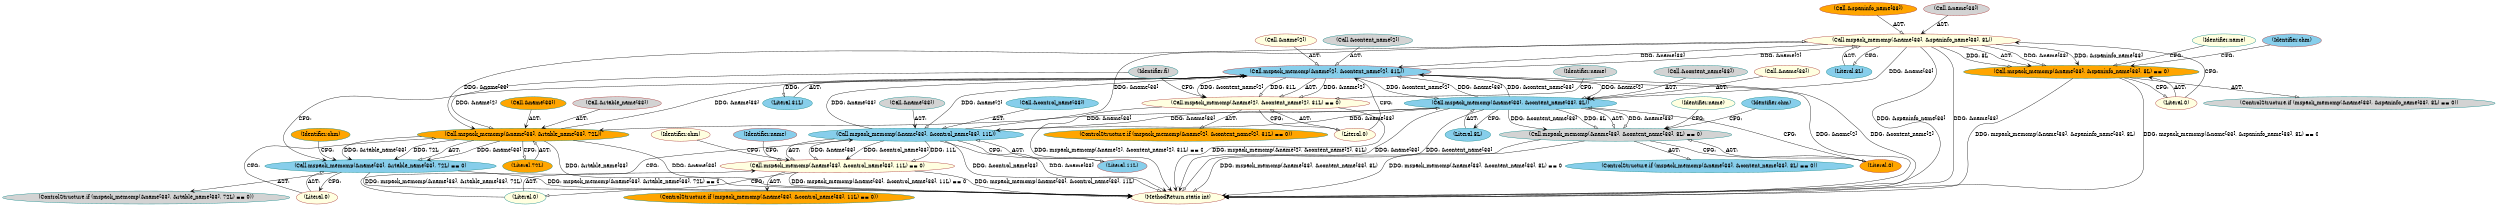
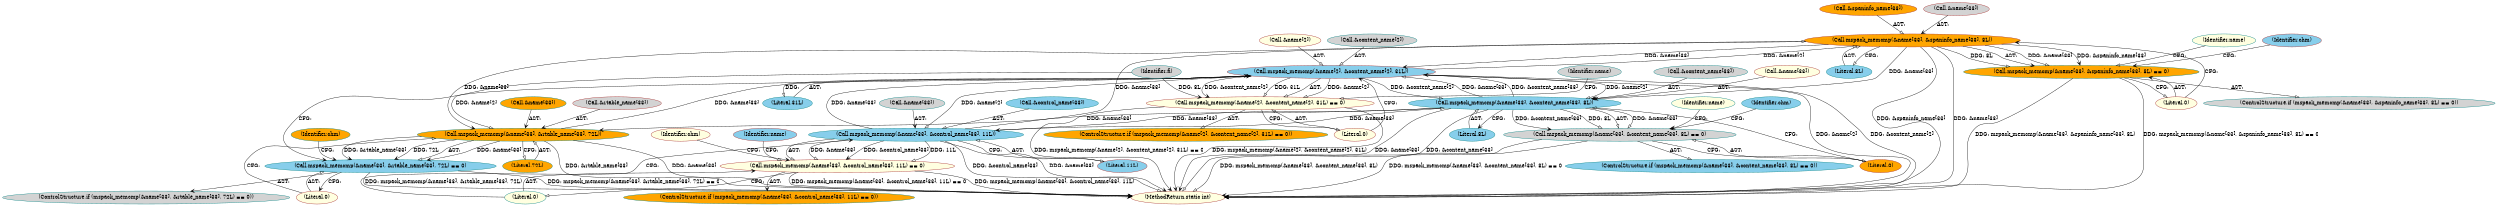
node "(Call,mspack_memcmp(&name[33], &spaninfo_name[33], 8L))": fillcolor lightyellow -> orange
edge "(Identifier,fi)" -> "(Call,mspack_memcmp(&name[2], &content_name[2], 31L) == 0)": label "CFG: " -> "DDG: 8L"
